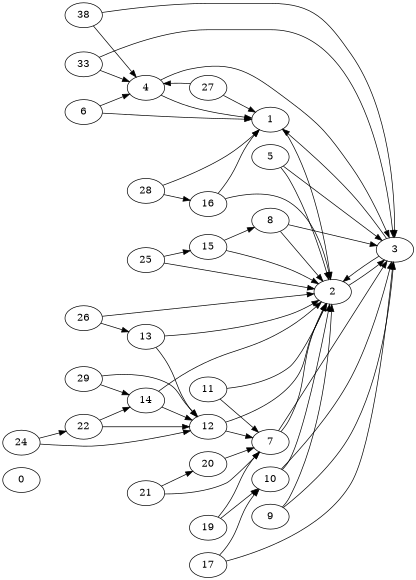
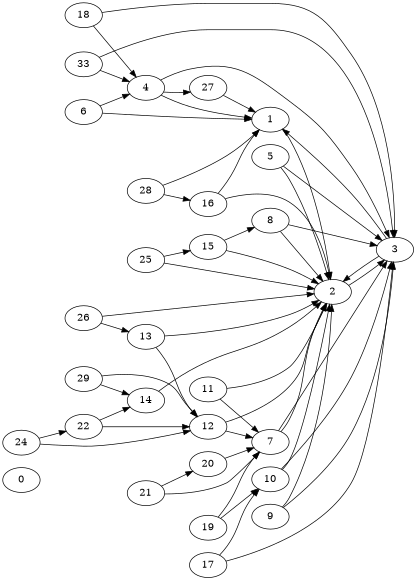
node "38": label "38" -> "18"
edge "27" -> "4": reversed
edge "14" -> "12": removed
